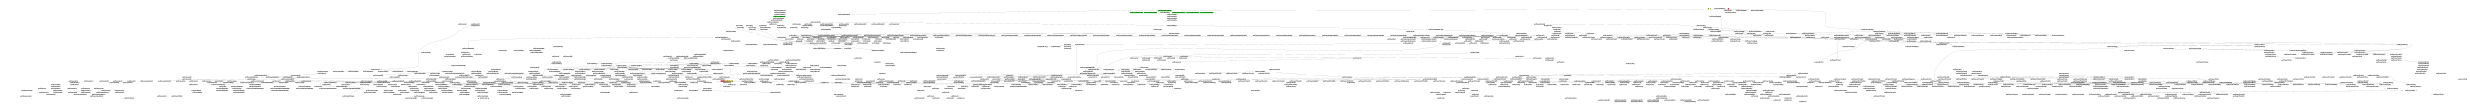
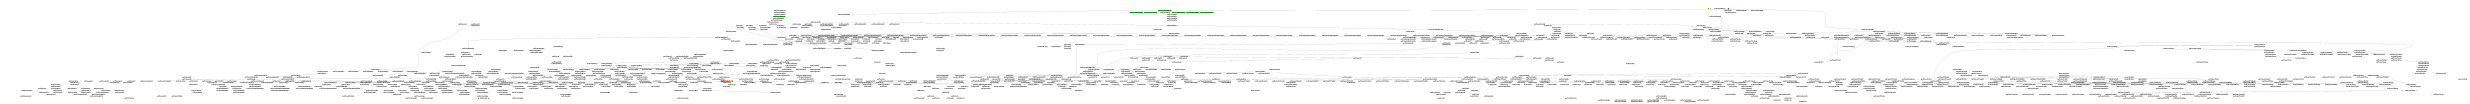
node "com.google.javascript.jscomp.mozilla.rhino.Context#393": removed
node "com.google.javascript.rhino.jstype.FunctionParamBuilder#54": removed
node "com.google.javascript.rhino.jstype.FunctionType#177": removed
node "com.google.javascript.rhino.jstype.PrototypeObjectType#501": added
